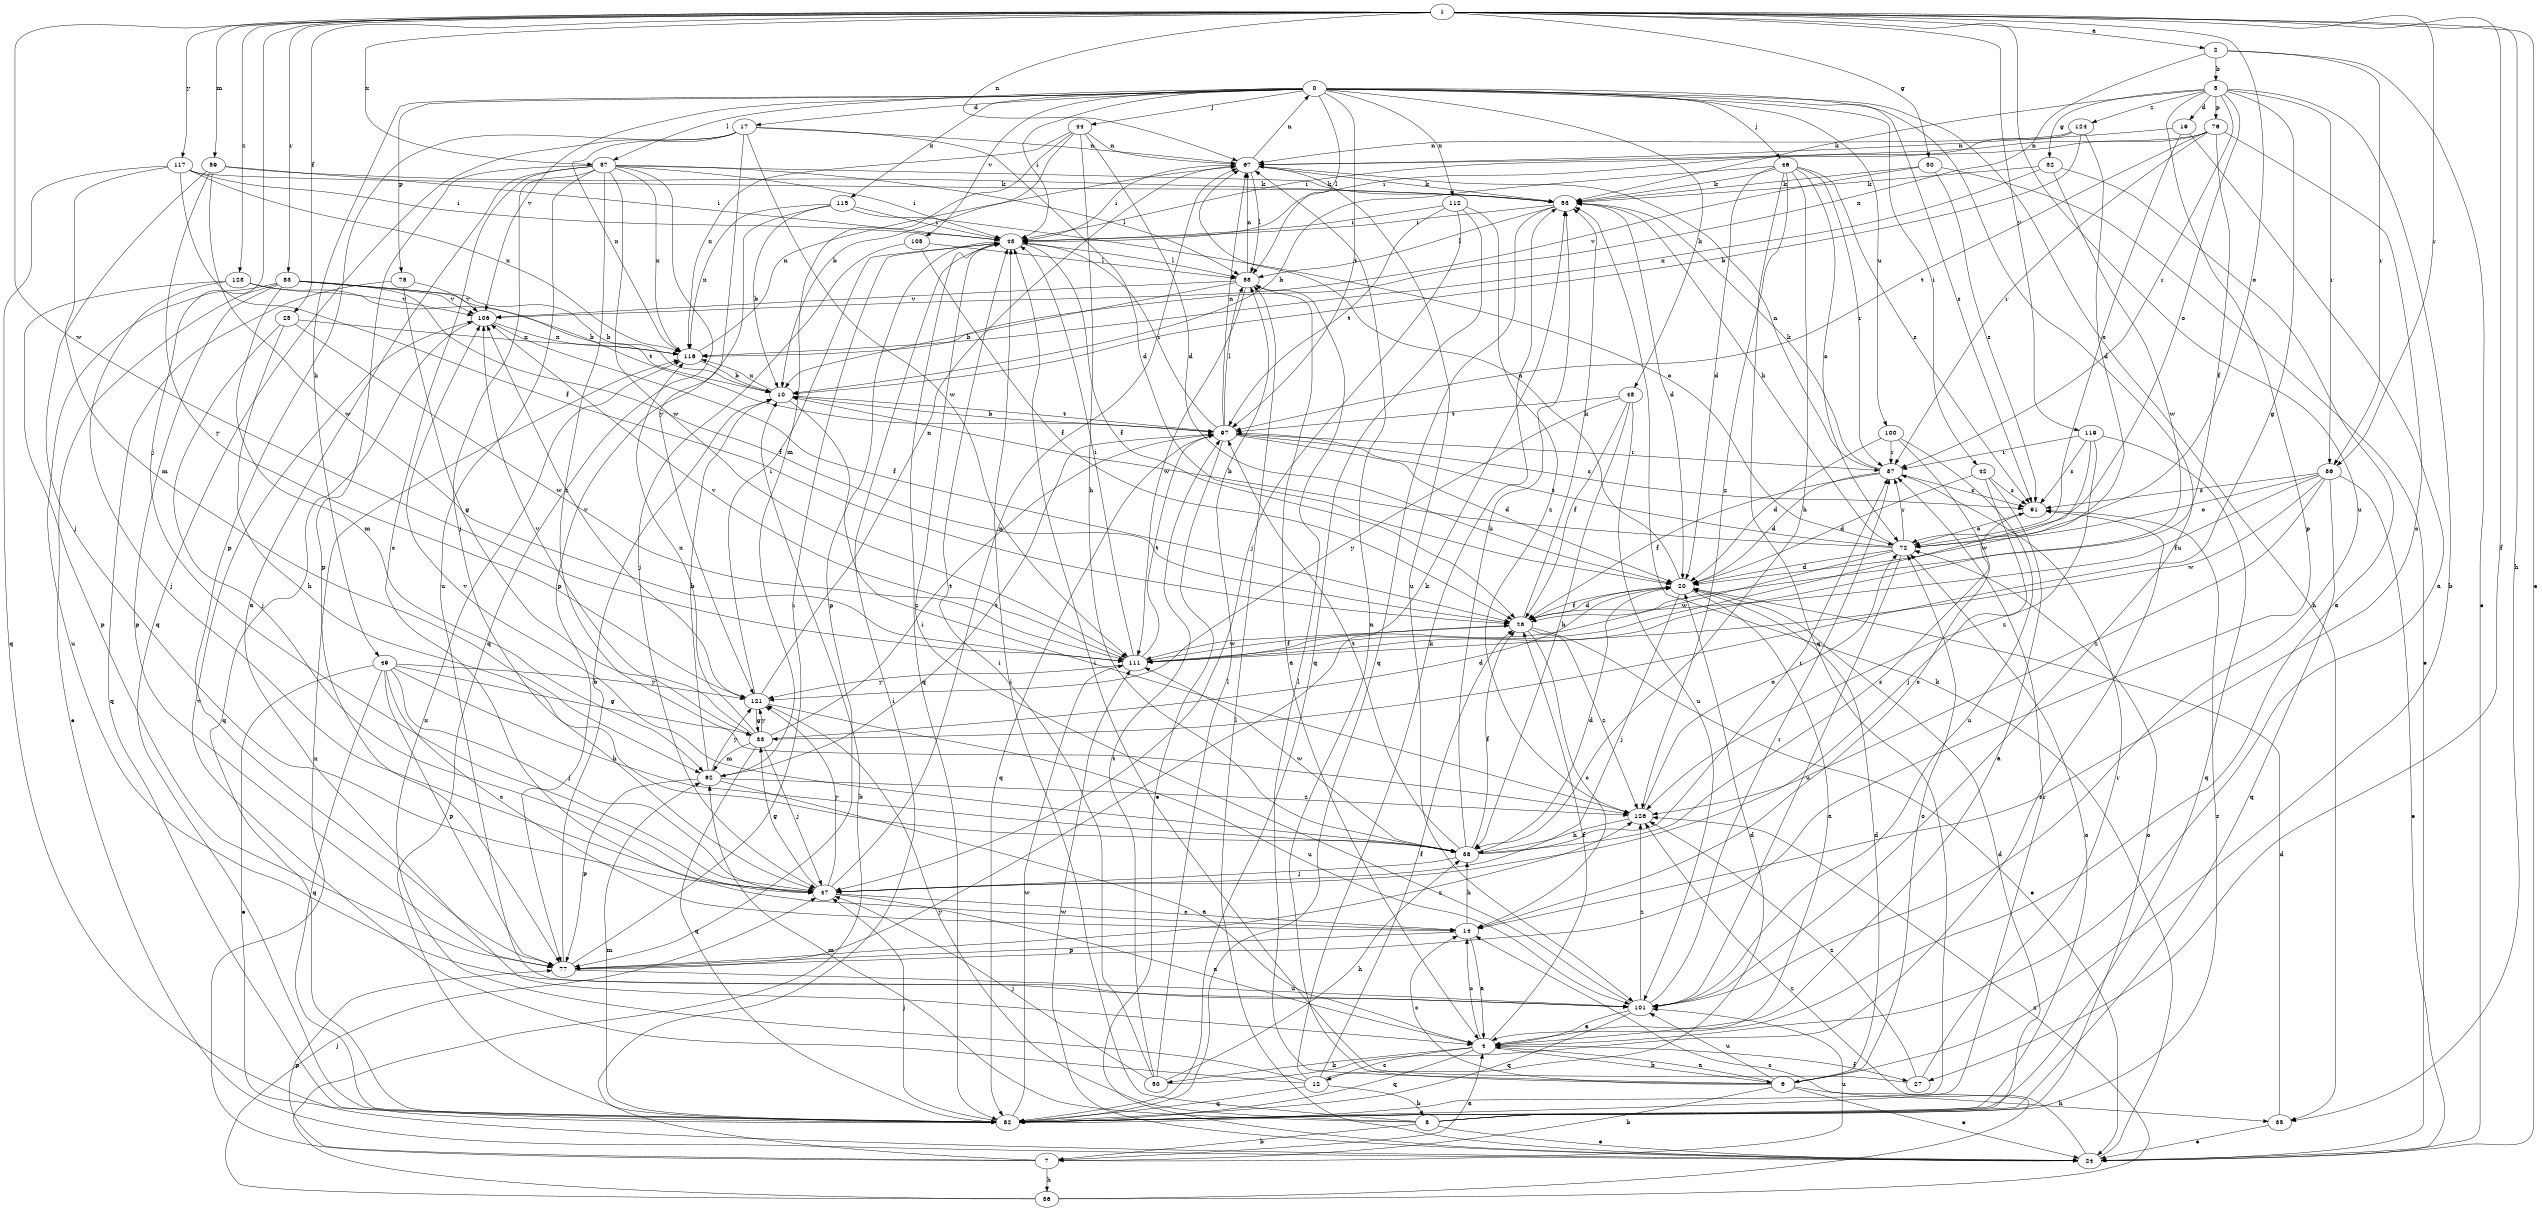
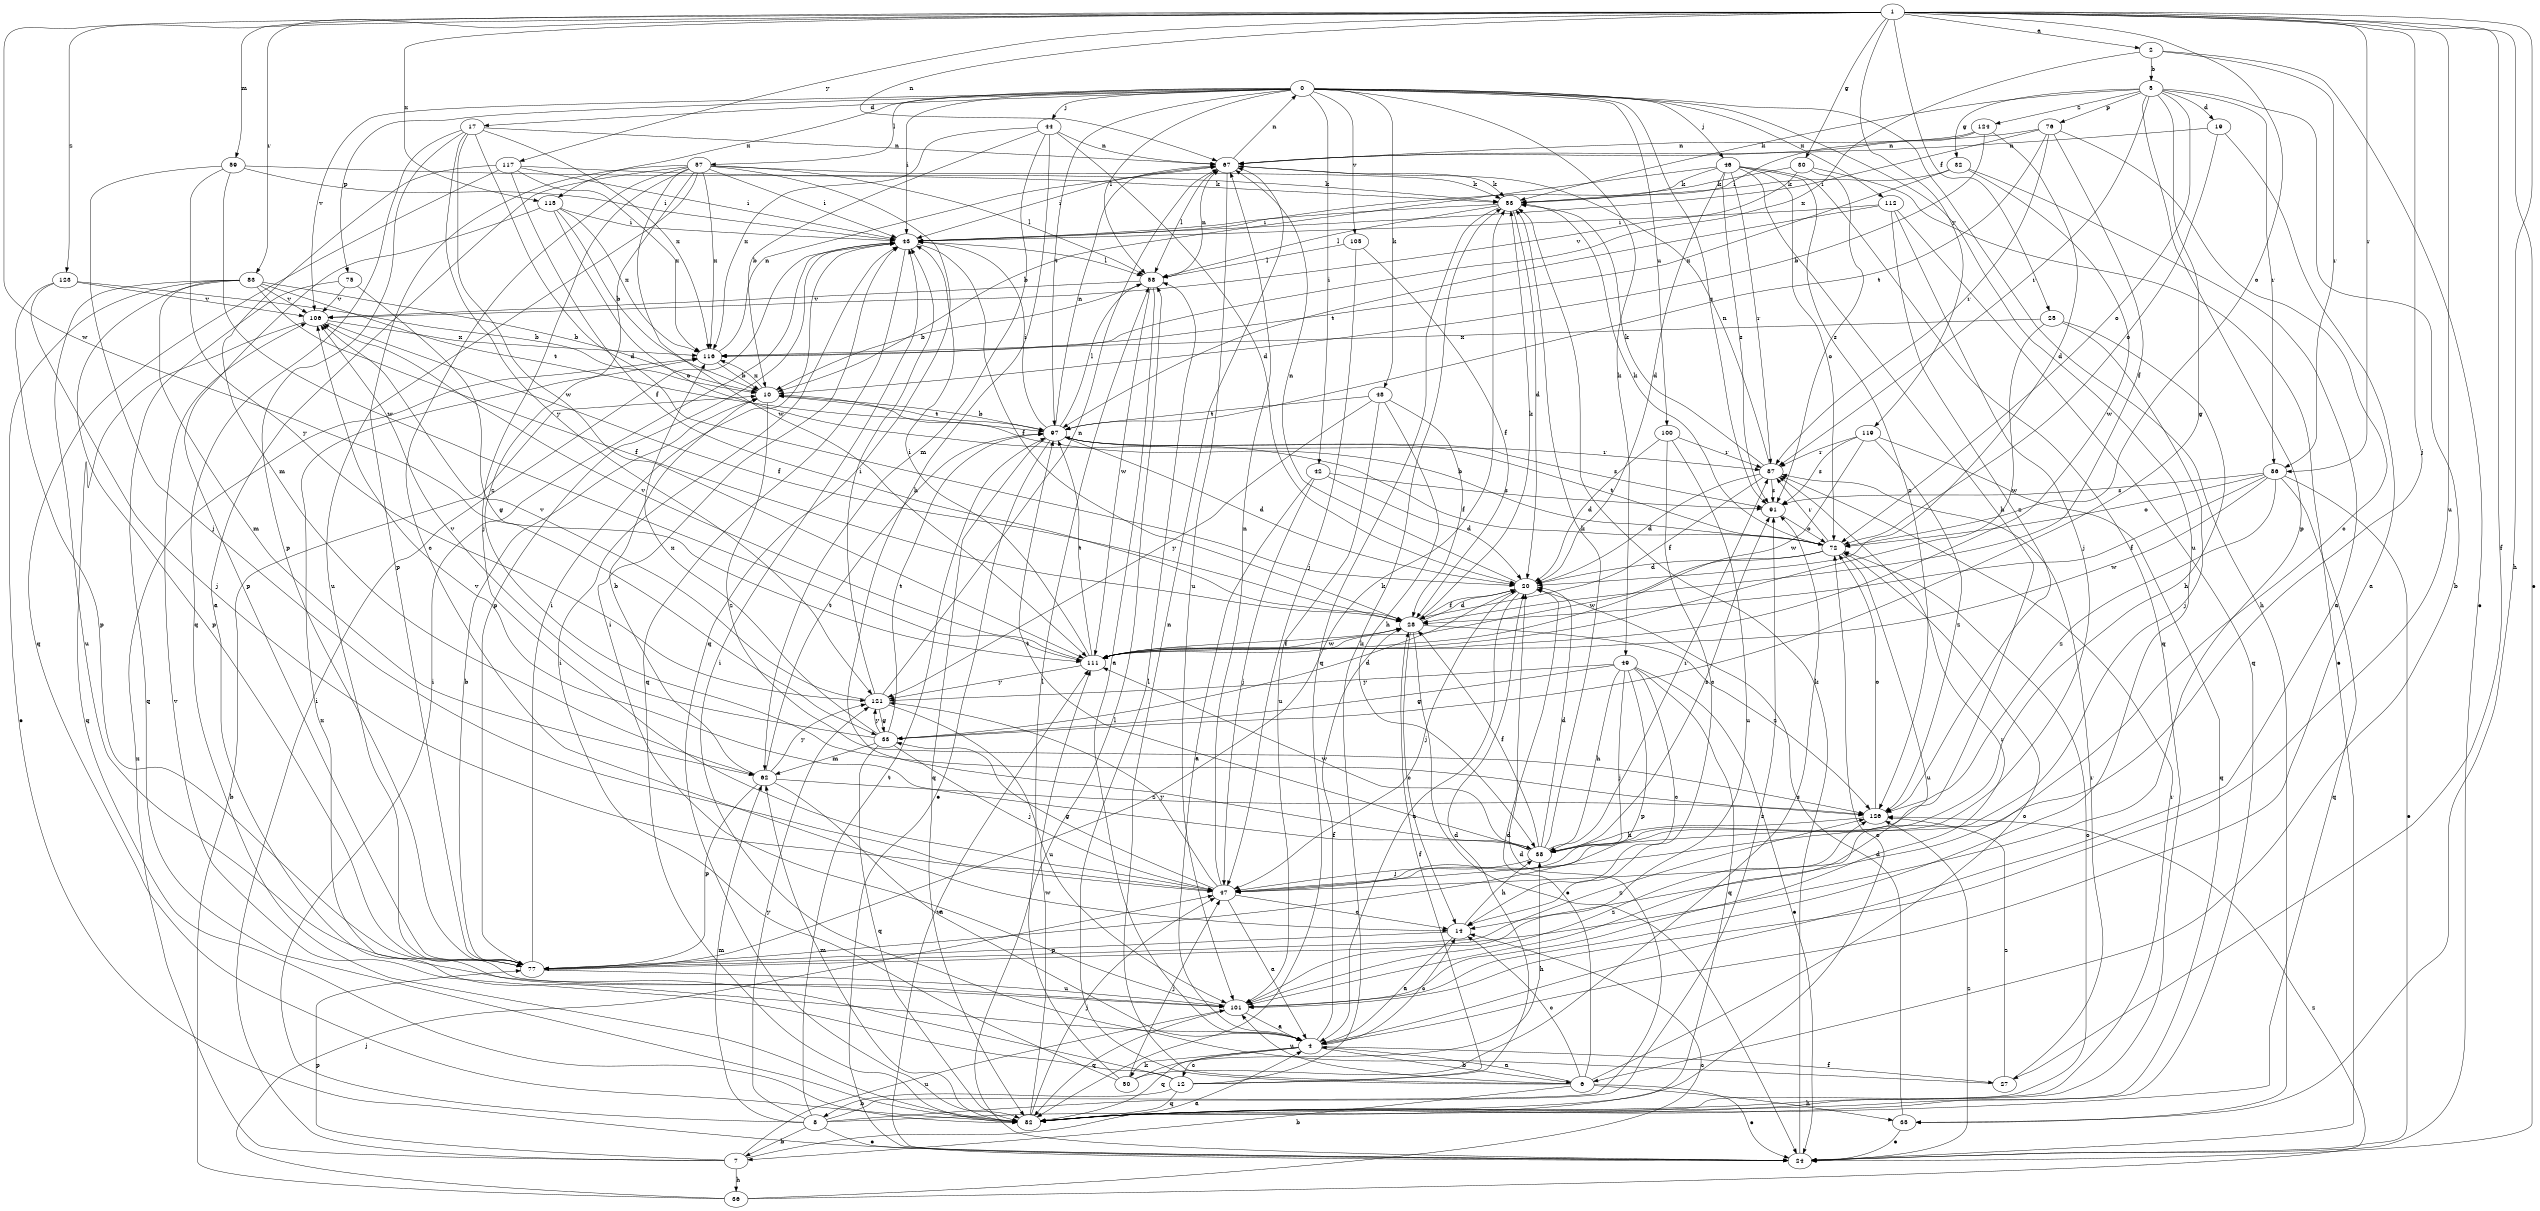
edge "1" -> "57": now "1" -> "115"
edge "50" -> "97": now "8" -> "97"
